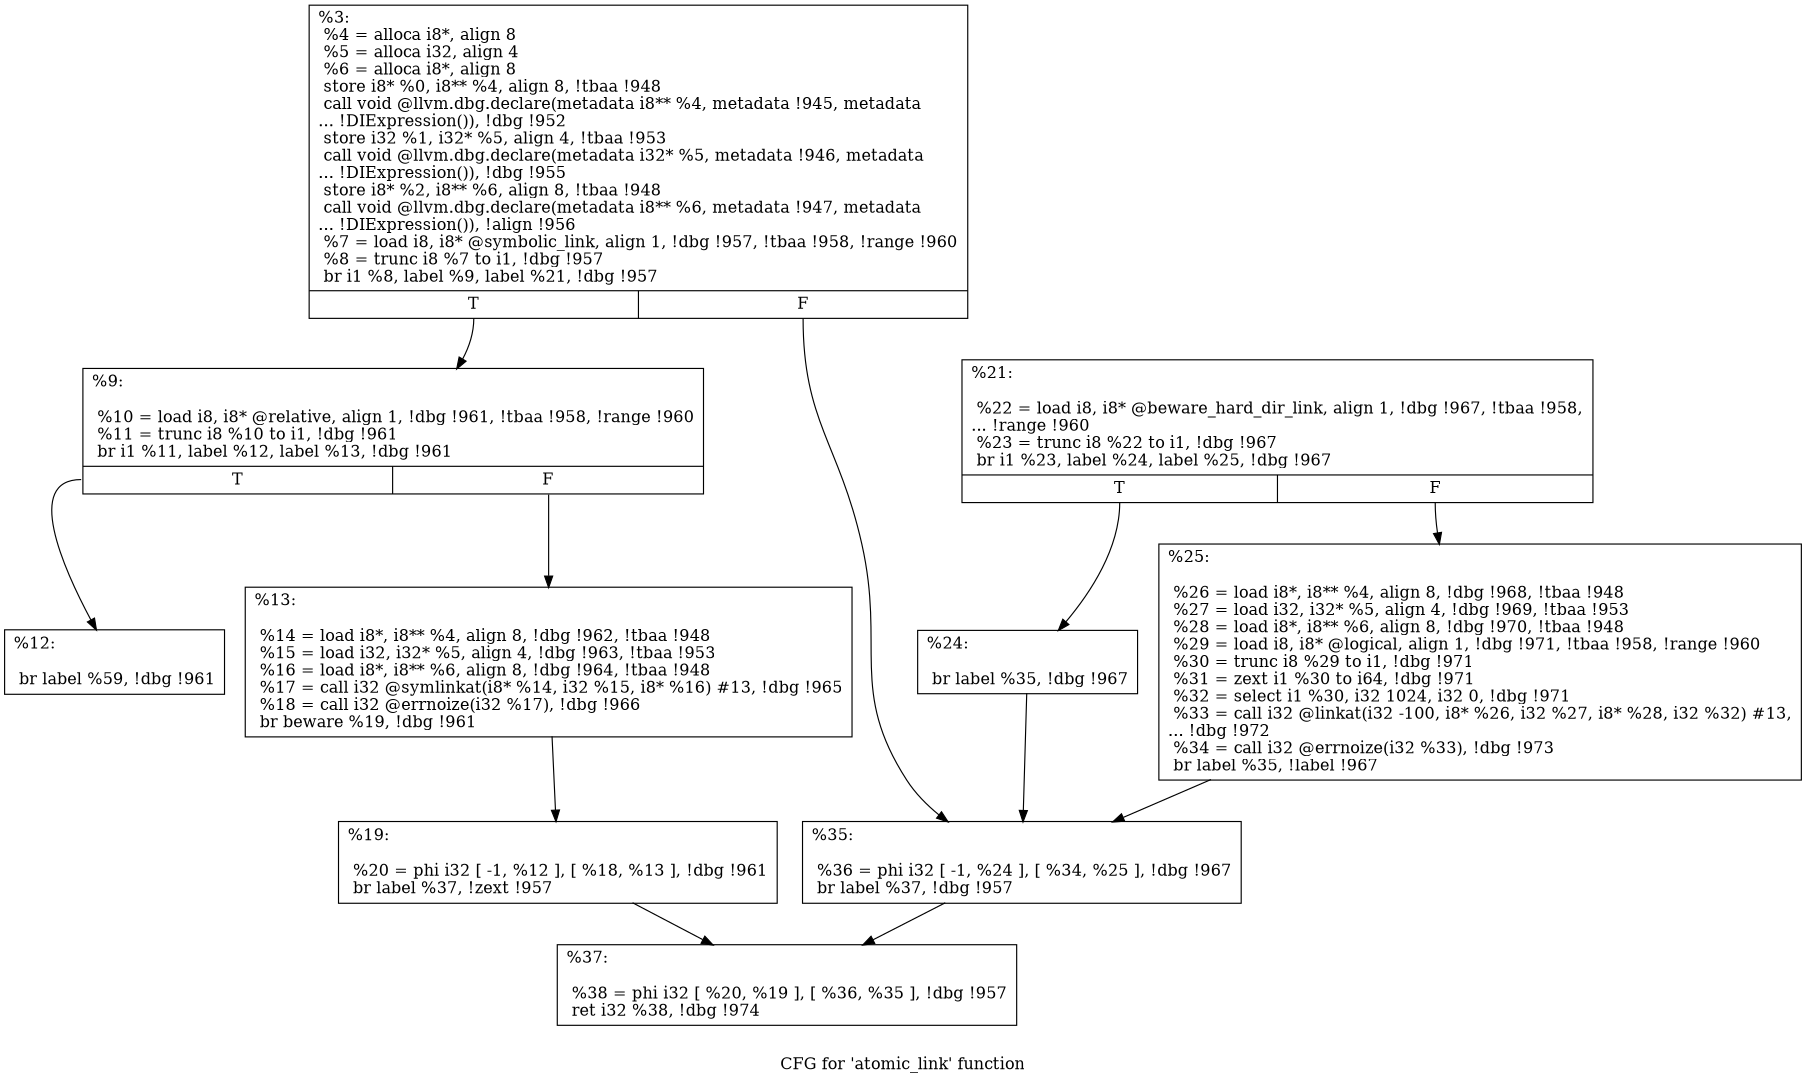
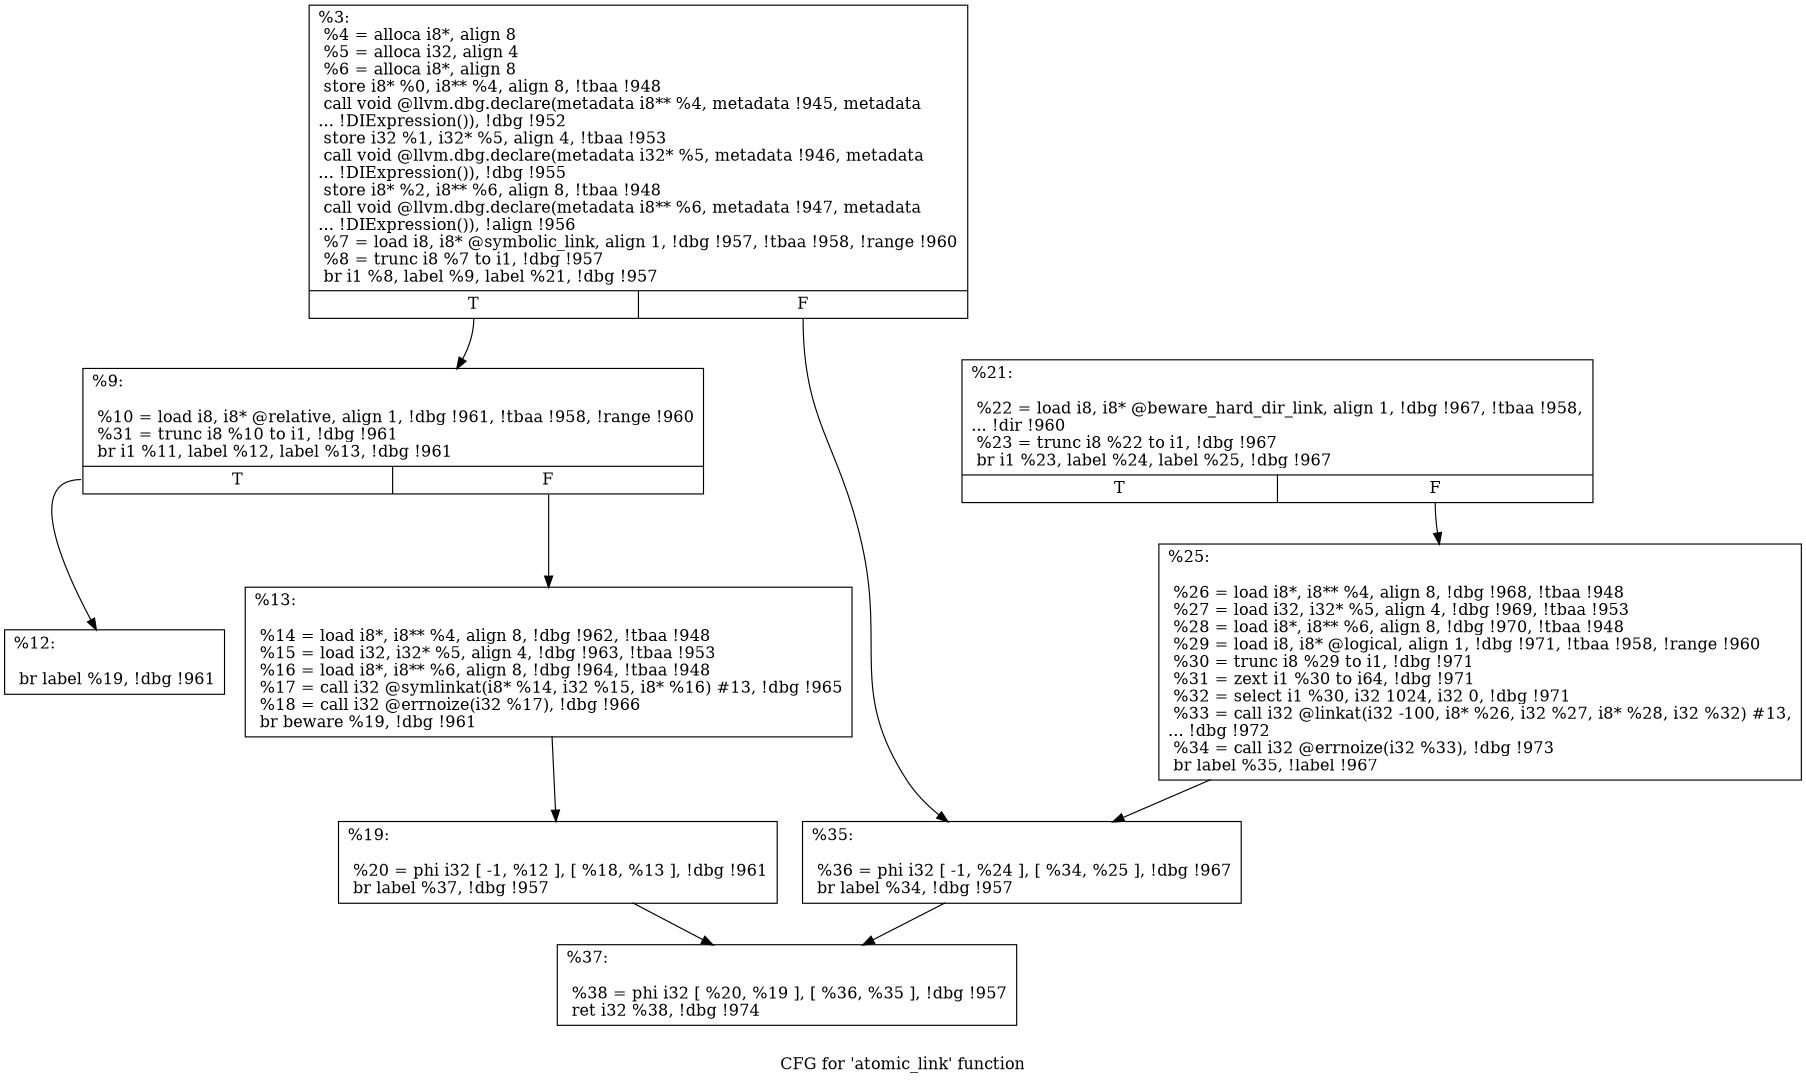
node "%21:": text "... !range !960" -> "... !dir !960"
node "%9:": text "%11 = trunc i8 %10 to i1, !dbg !961" -> "%31 = trunc i8 %10 to i1, !dbg !961"
node "%24:": removed
node "%12:": text "br label %59, !dbg !961" -> "br label %19, !dbg !961"
node "%19:": text "br label %37, !zext !957" -> "br label %37, !dbg !957"
node "%35:": text "br label %37, !dbg !957" -> "br label %34, !dbg !957"
